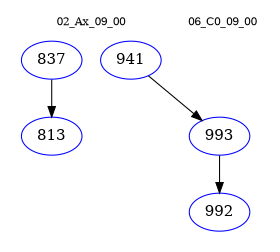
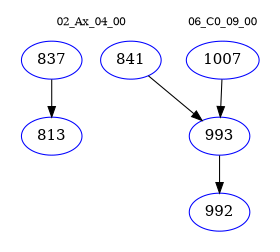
cluster "02_Ax_09_00": label "02_Ax_09_00" -> "02_Ax_04_00"
node "941": label "941" -> "841"
node "1007": added
